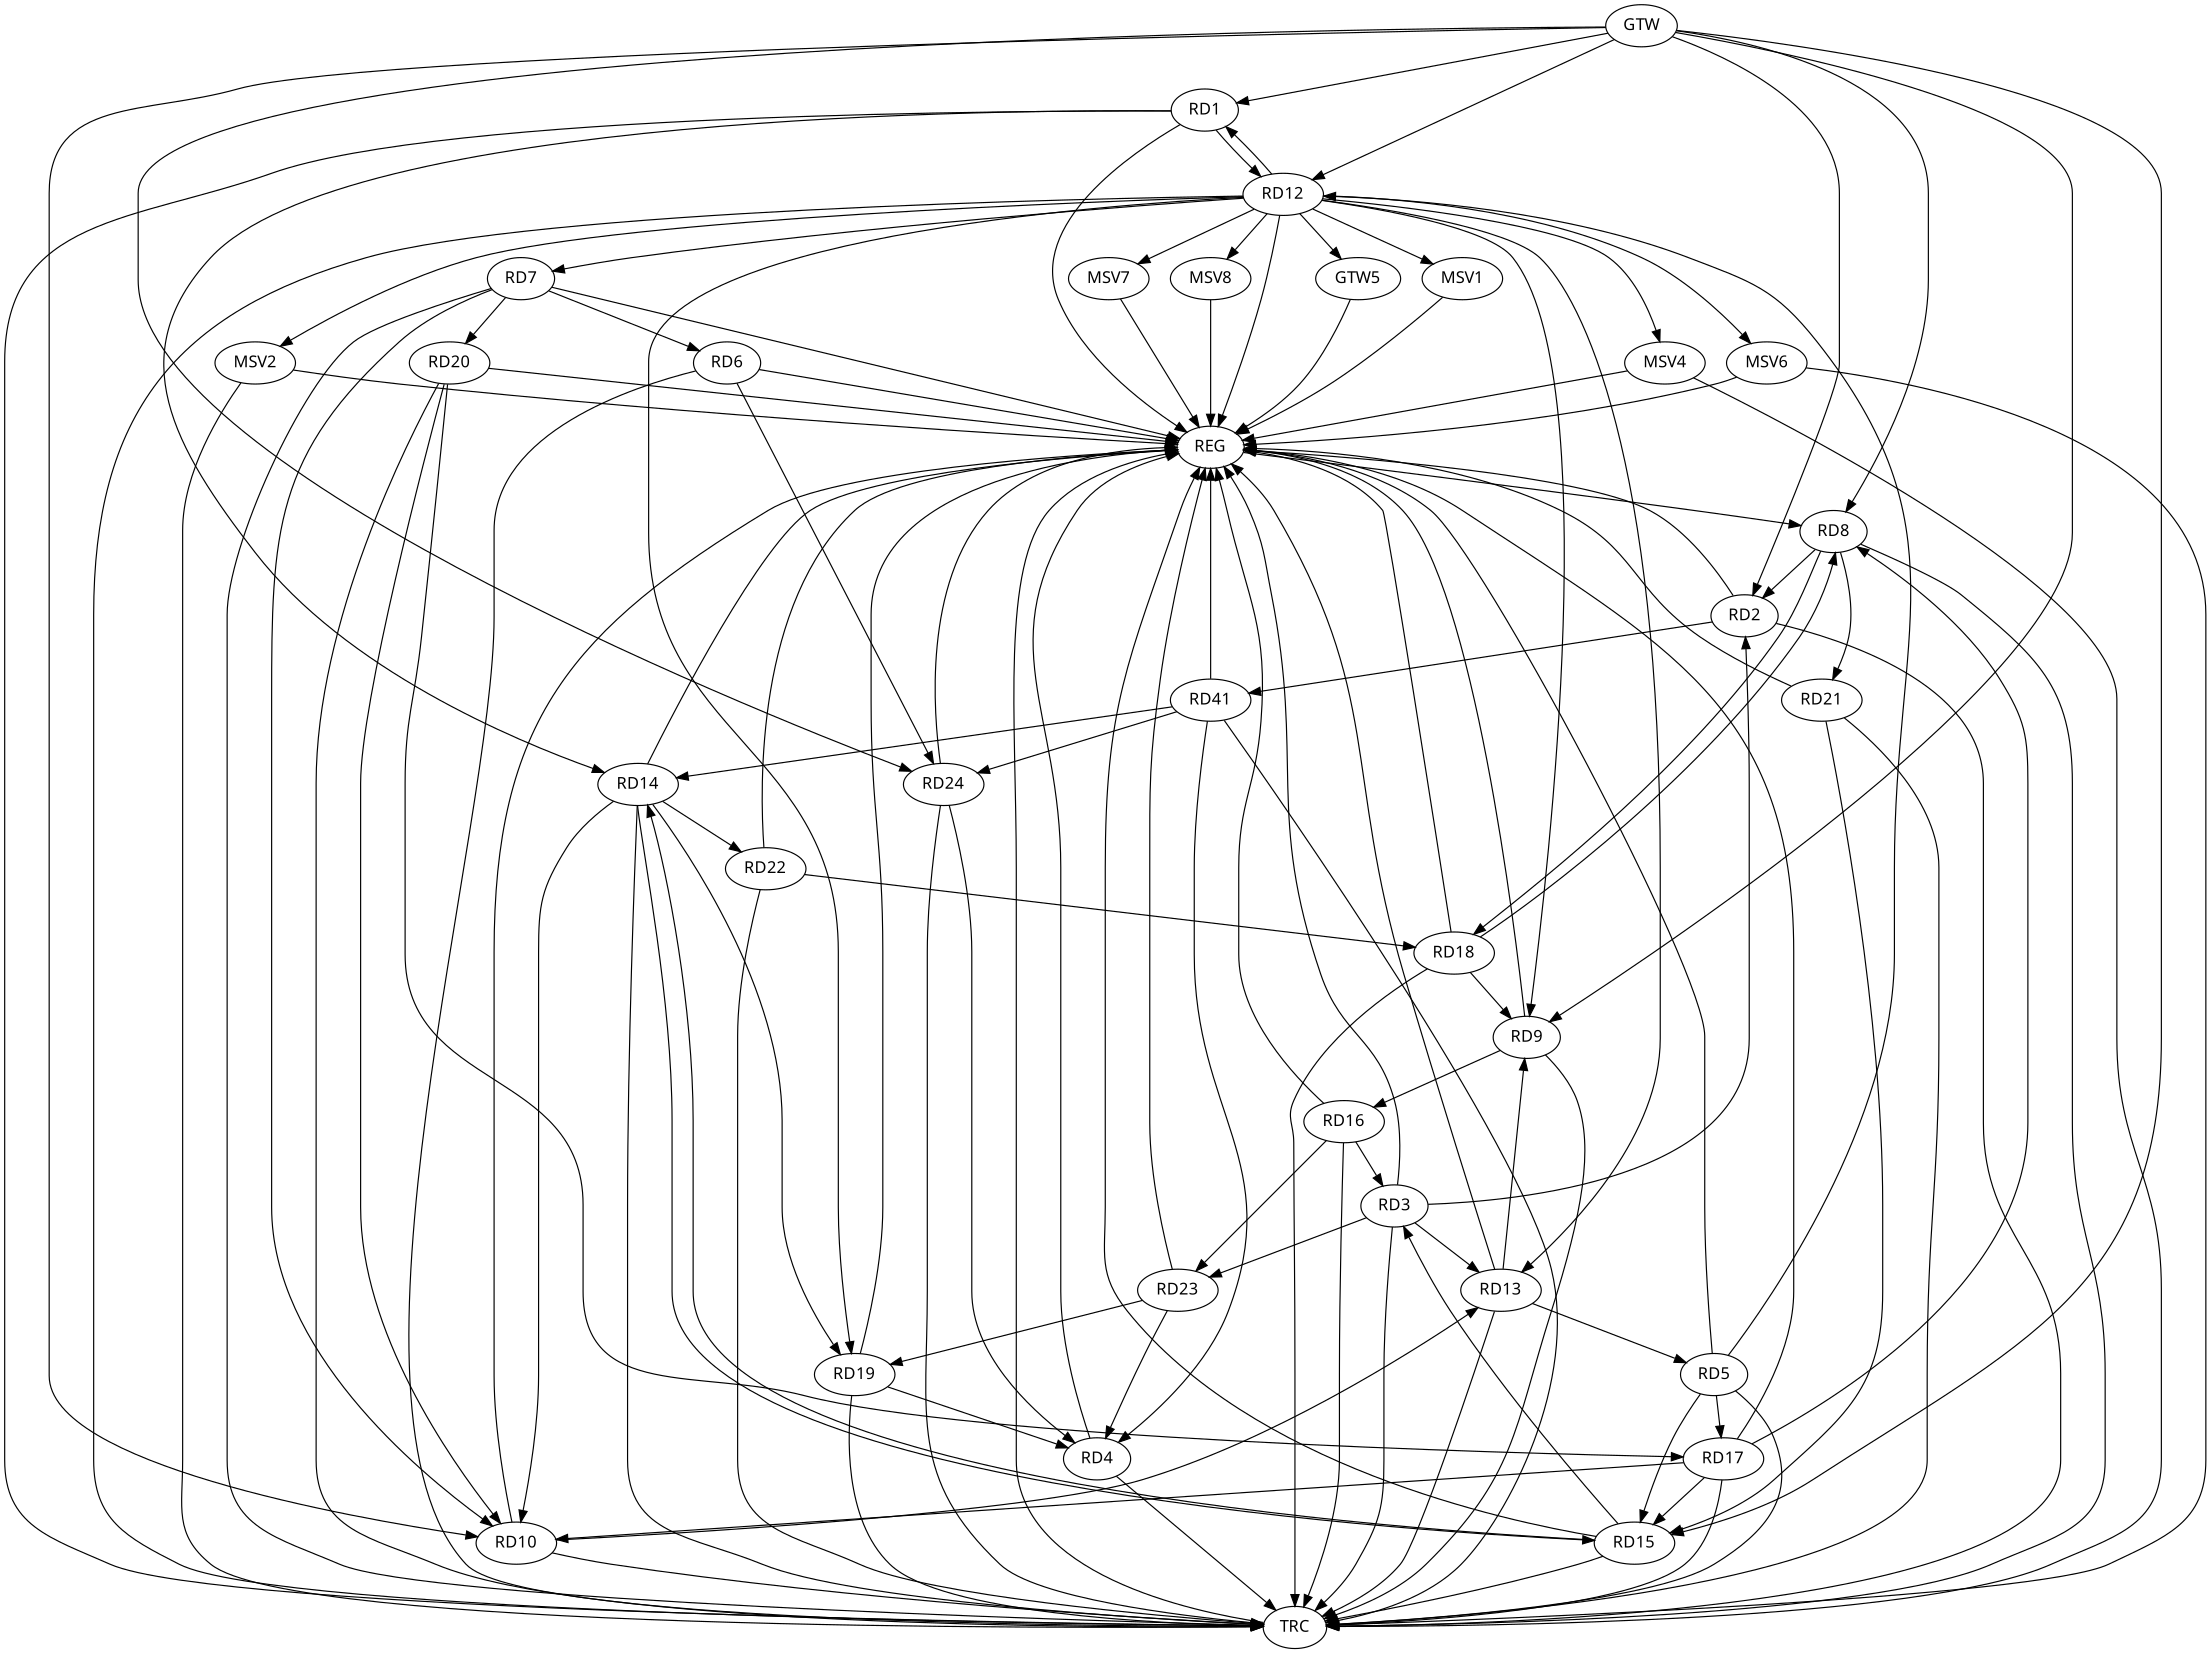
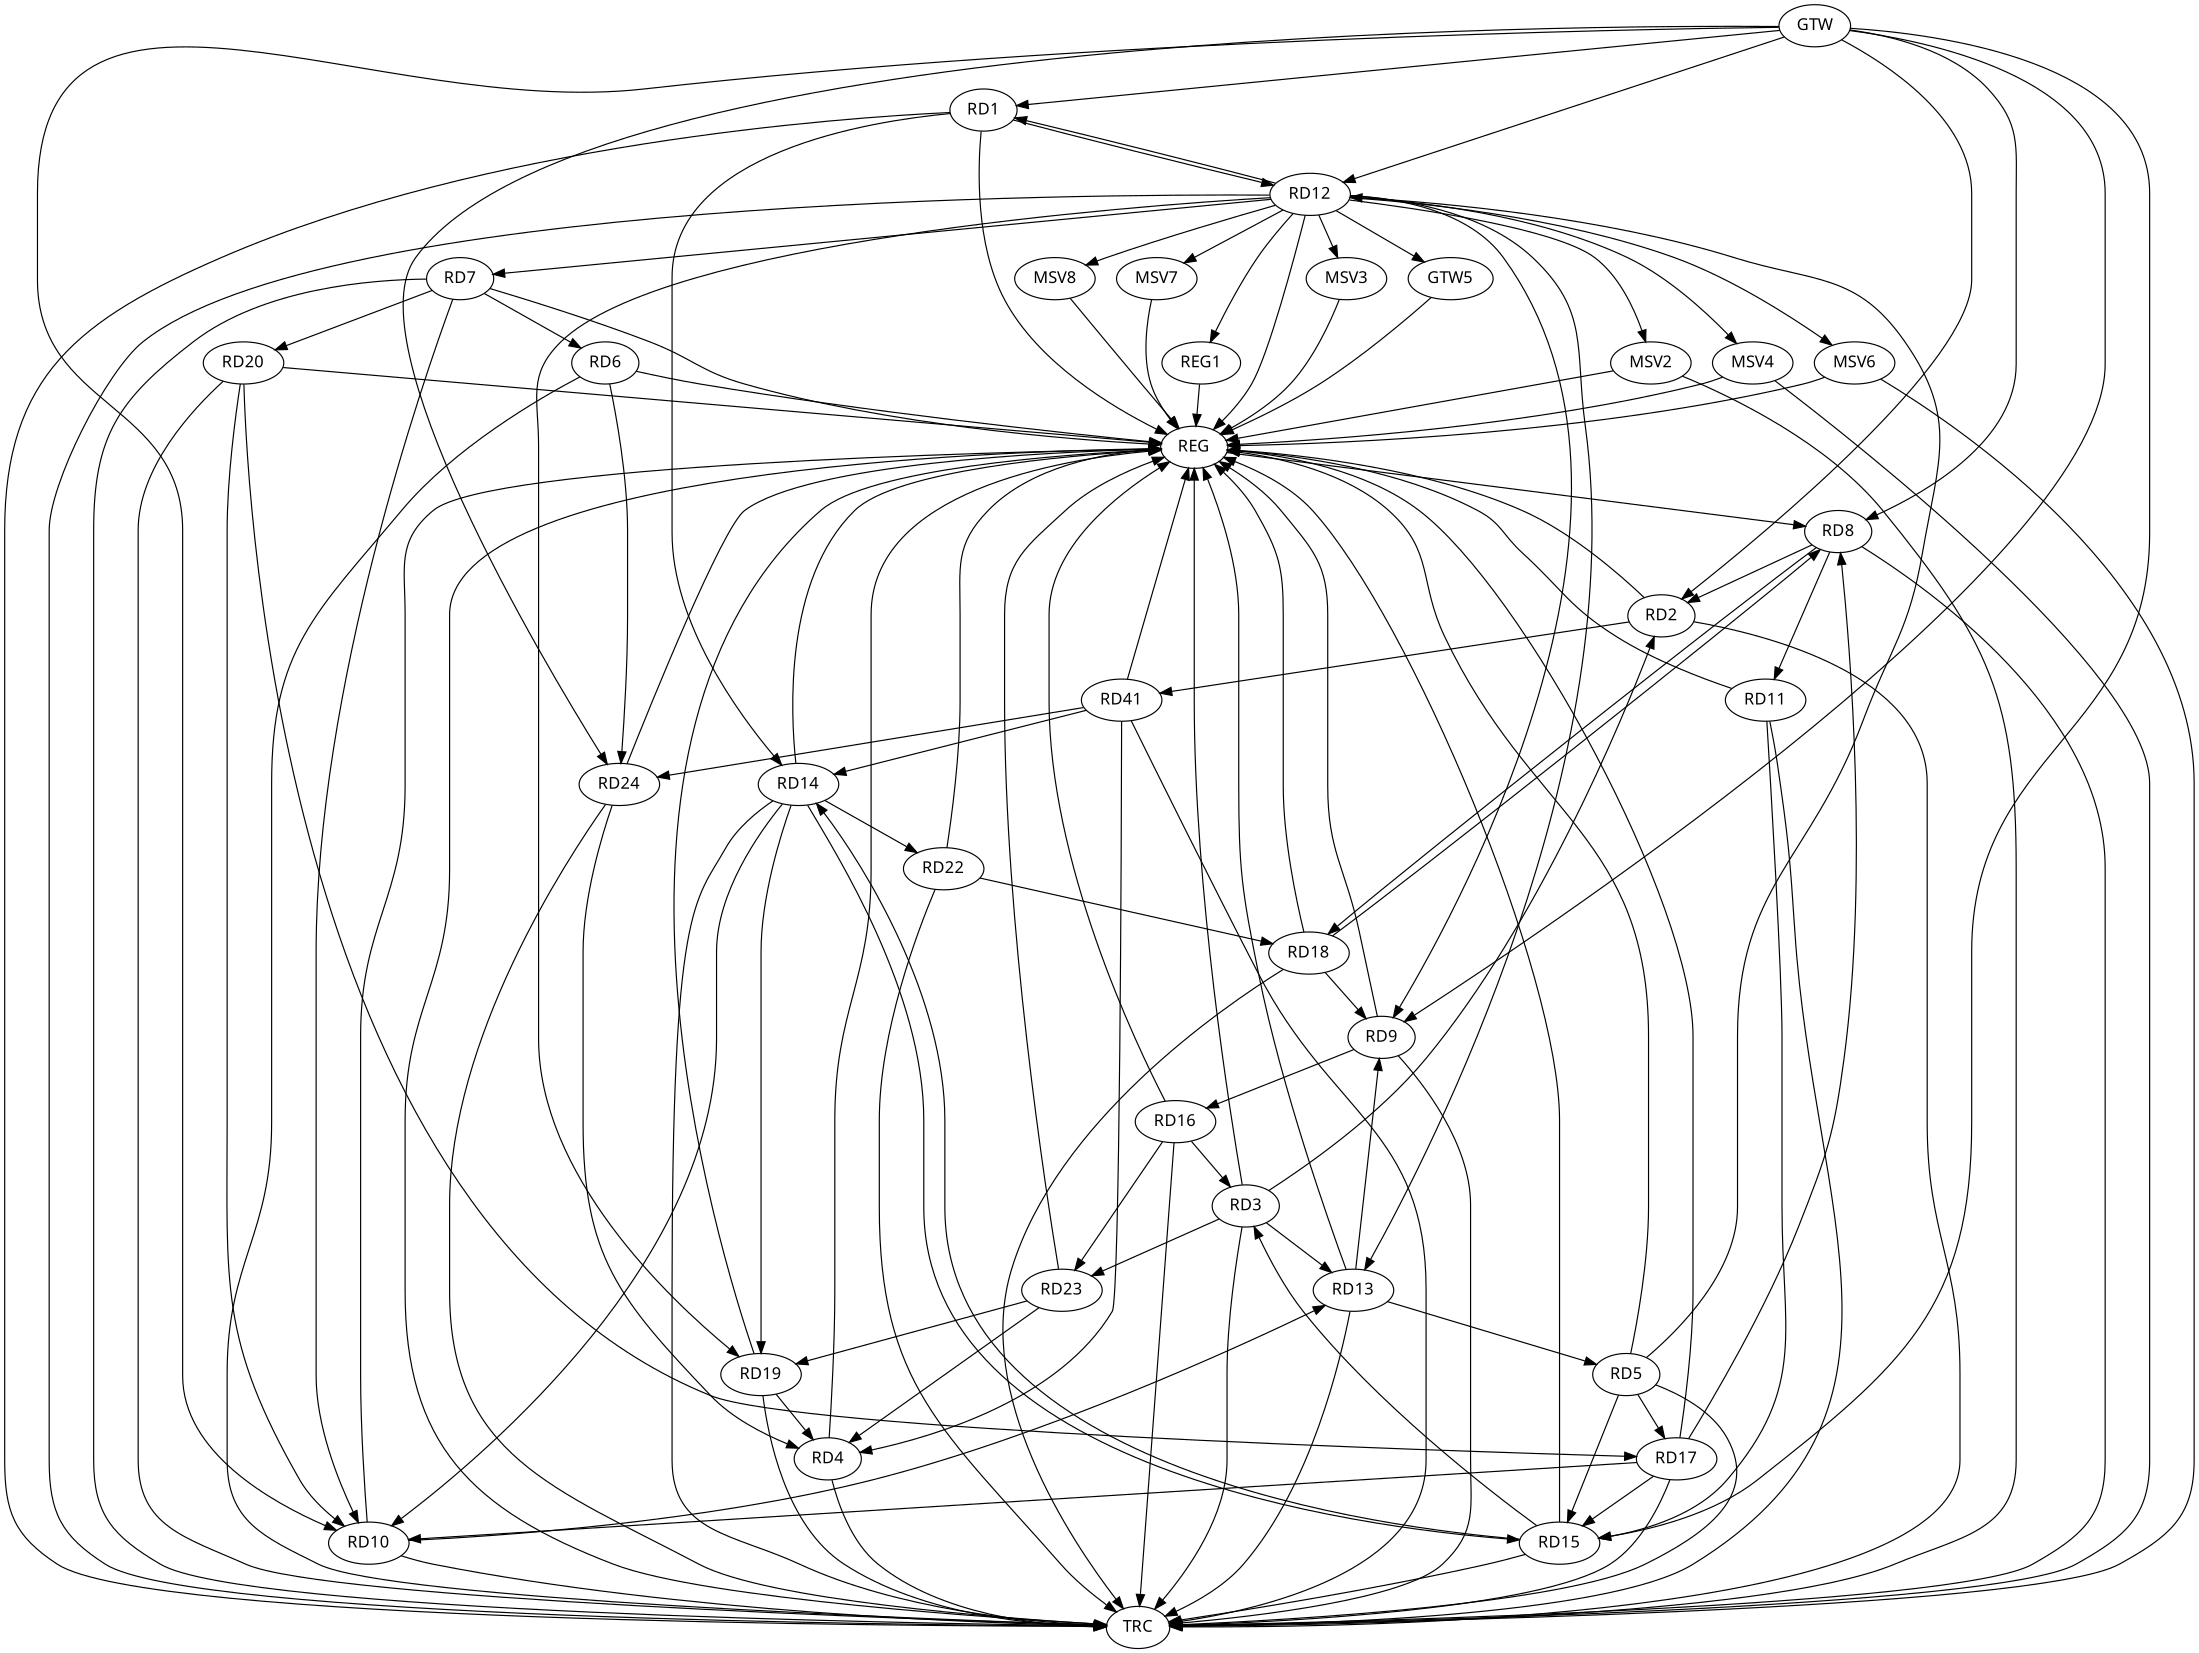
node "MSV3": added
node "MSV1": label "MSV1" -> "REG1"
node "RD21": label "RD21" -> "RD11"
